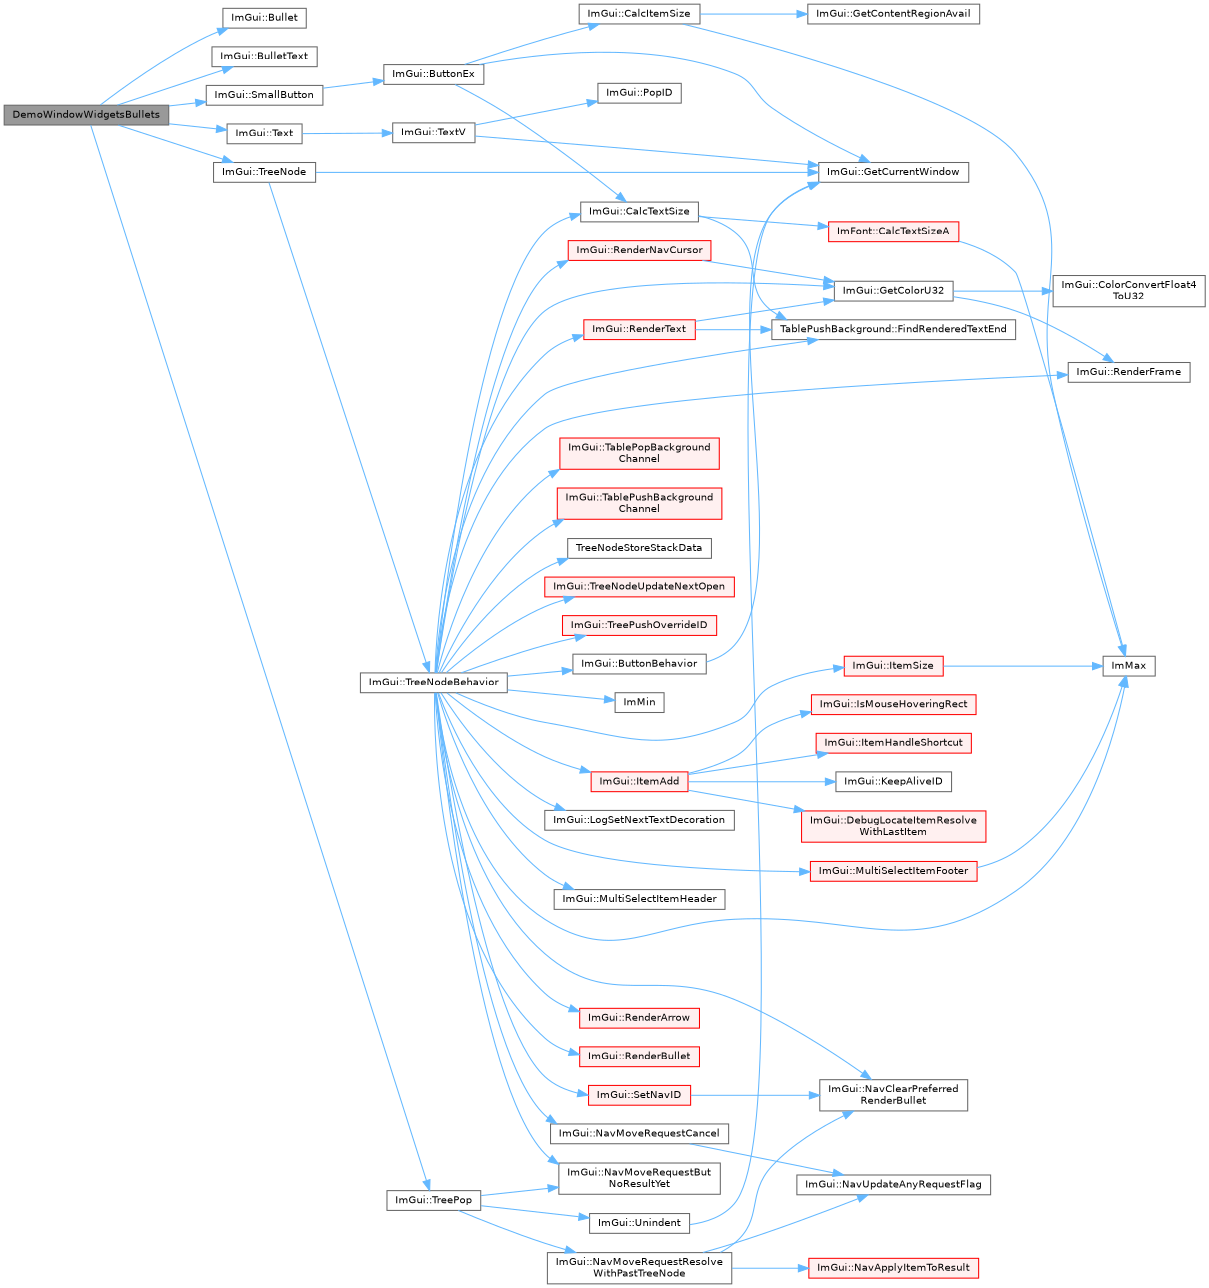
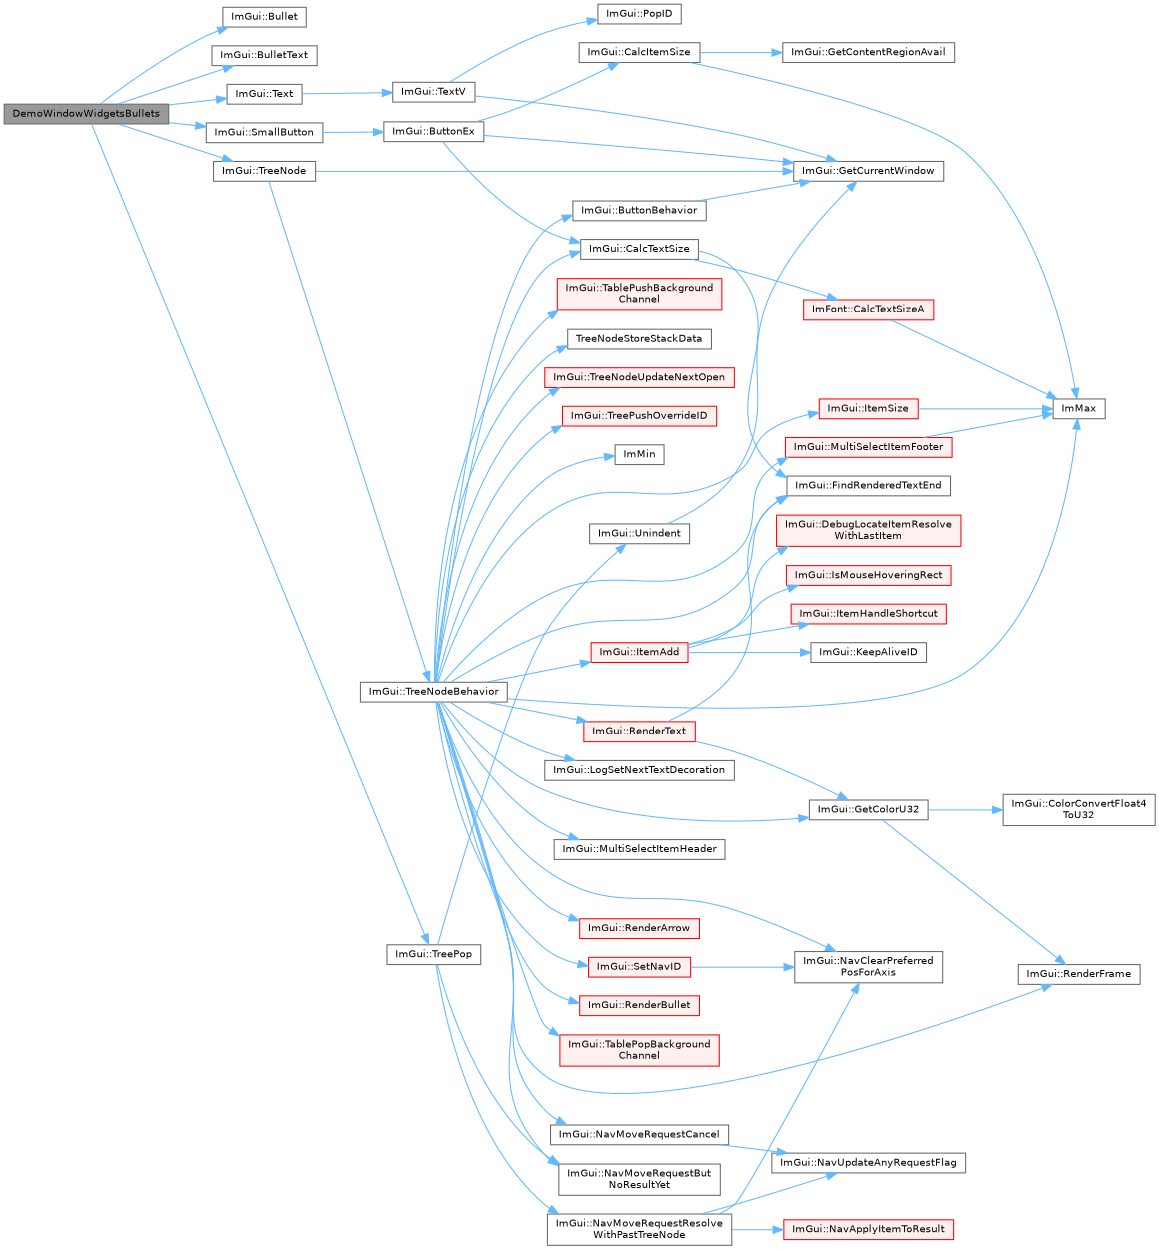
node "ImGui::RenderNavCursor": removed
node "TablePushBackground::FindRenderedTextEnd": label "TablePushBackground::FindRenderedTextEnd" -> "ImGui::FindRenderedTextEnd"
node "ImGui::NavClearPreferred RenderBullet": label "ImGui::NavClearPreferred RenderBullet" -> "ImGui::NavClearPreferred PosForAxis"
